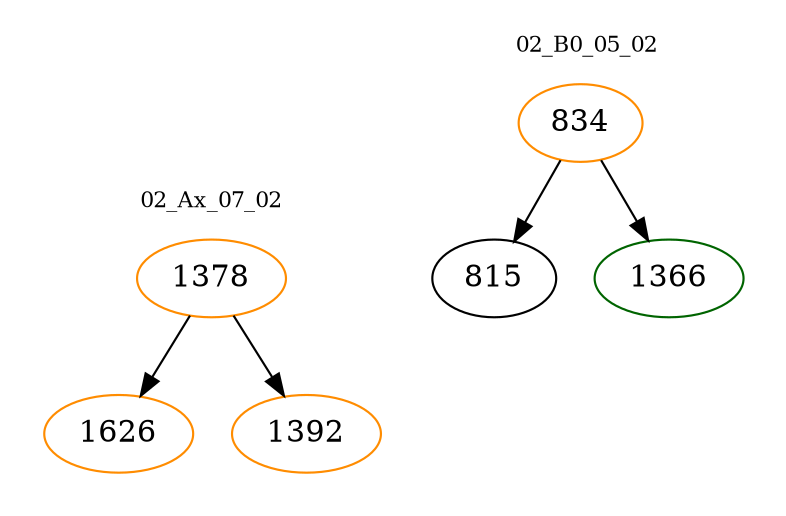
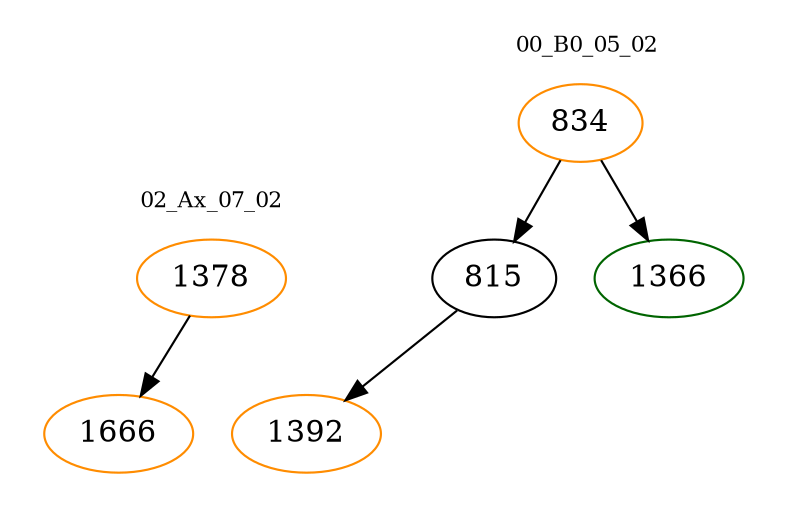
cluster "02_B0_05_02": label "02_B0_05_02" -> "00_B0_05_02"
edge "1378" -> "1392": now "815" -> "1392"
node "1626": label "1626" -> "1666"
